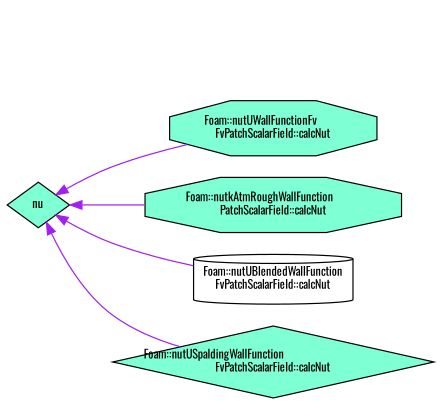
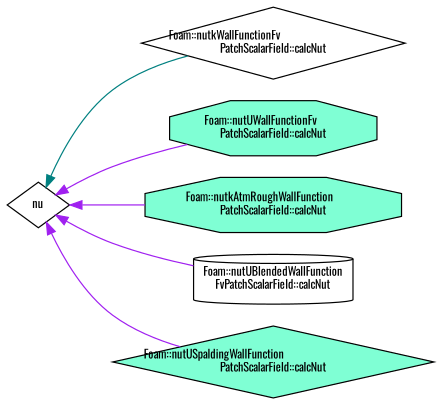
node "Foam::nutkWallFunctionFv PatchScalarField::calcNut": added
node "Foam::nutUWallFunctionFv FvPatchScalarField::calcNut": label "Foam::nutUWallFunctionFv FvPatchScalarField::calcNut" -> "Foam::nutUWallFunctionFv PatchScalarField::calcNut"
node "nu": fillcolor aquamarine -> white
node "Foam::nutUSpaldingWallFunction FvPatchScalarField::calcNut": label "Foam::nutUSpaldingWallFunction FvPatchScalarField::calcNut" -> "Foam::nutUSpaldingWallFunction PatchScalarField::calcNut"
